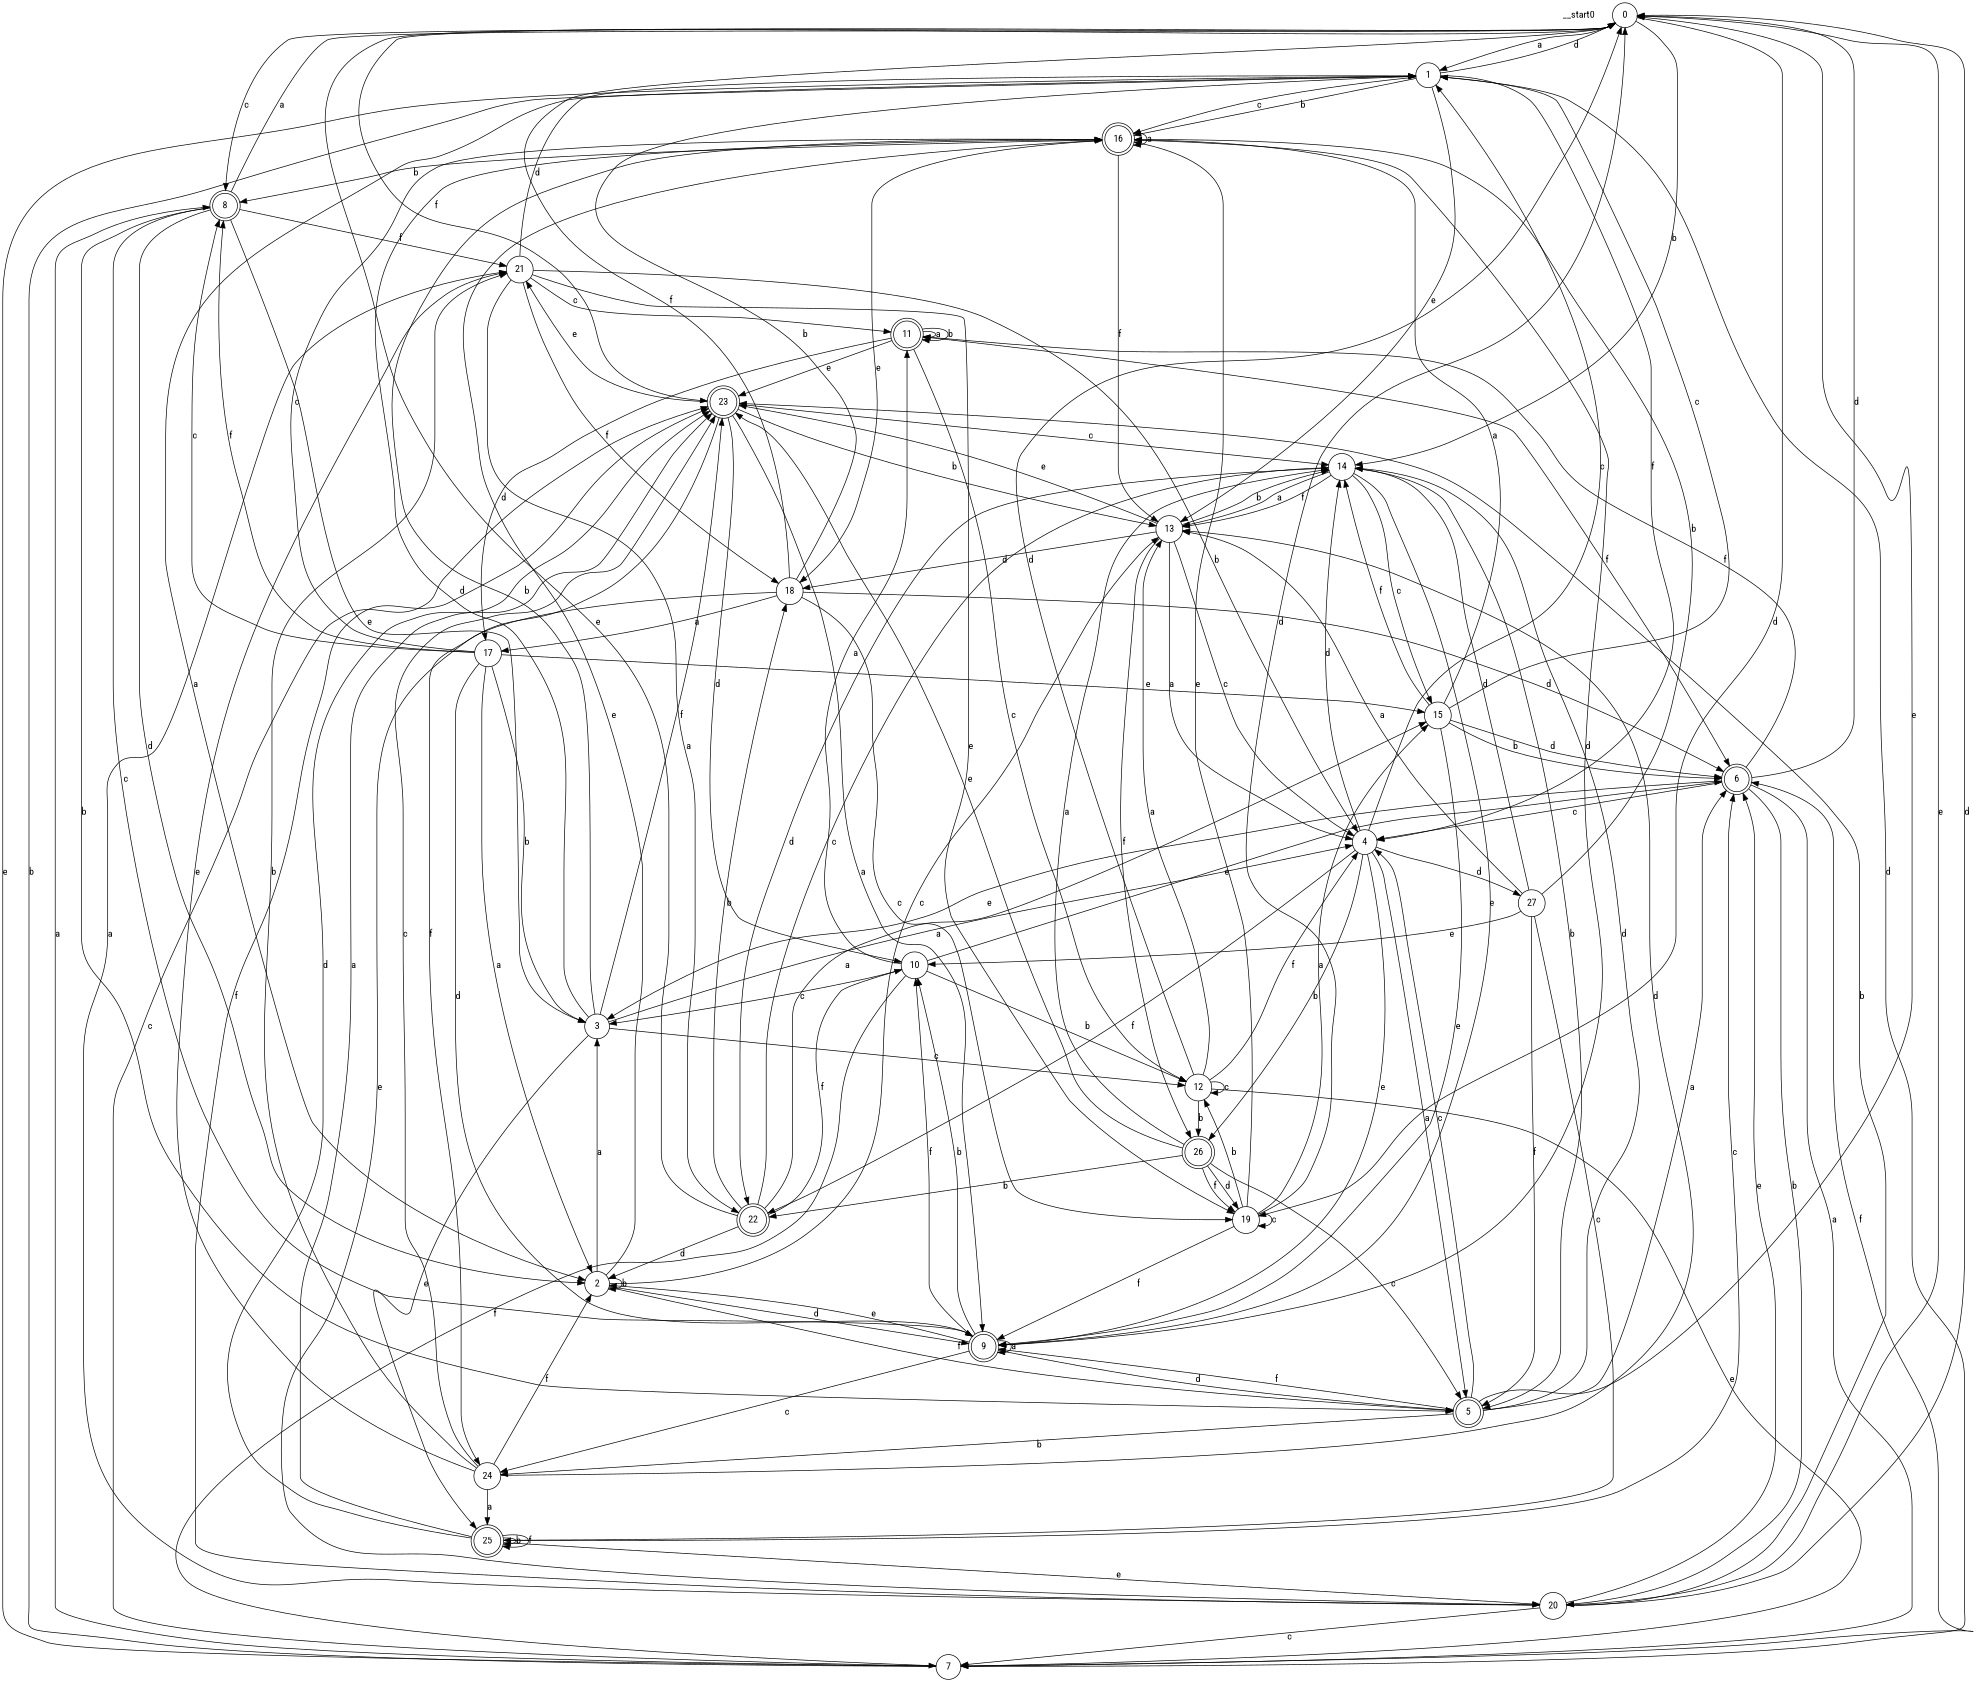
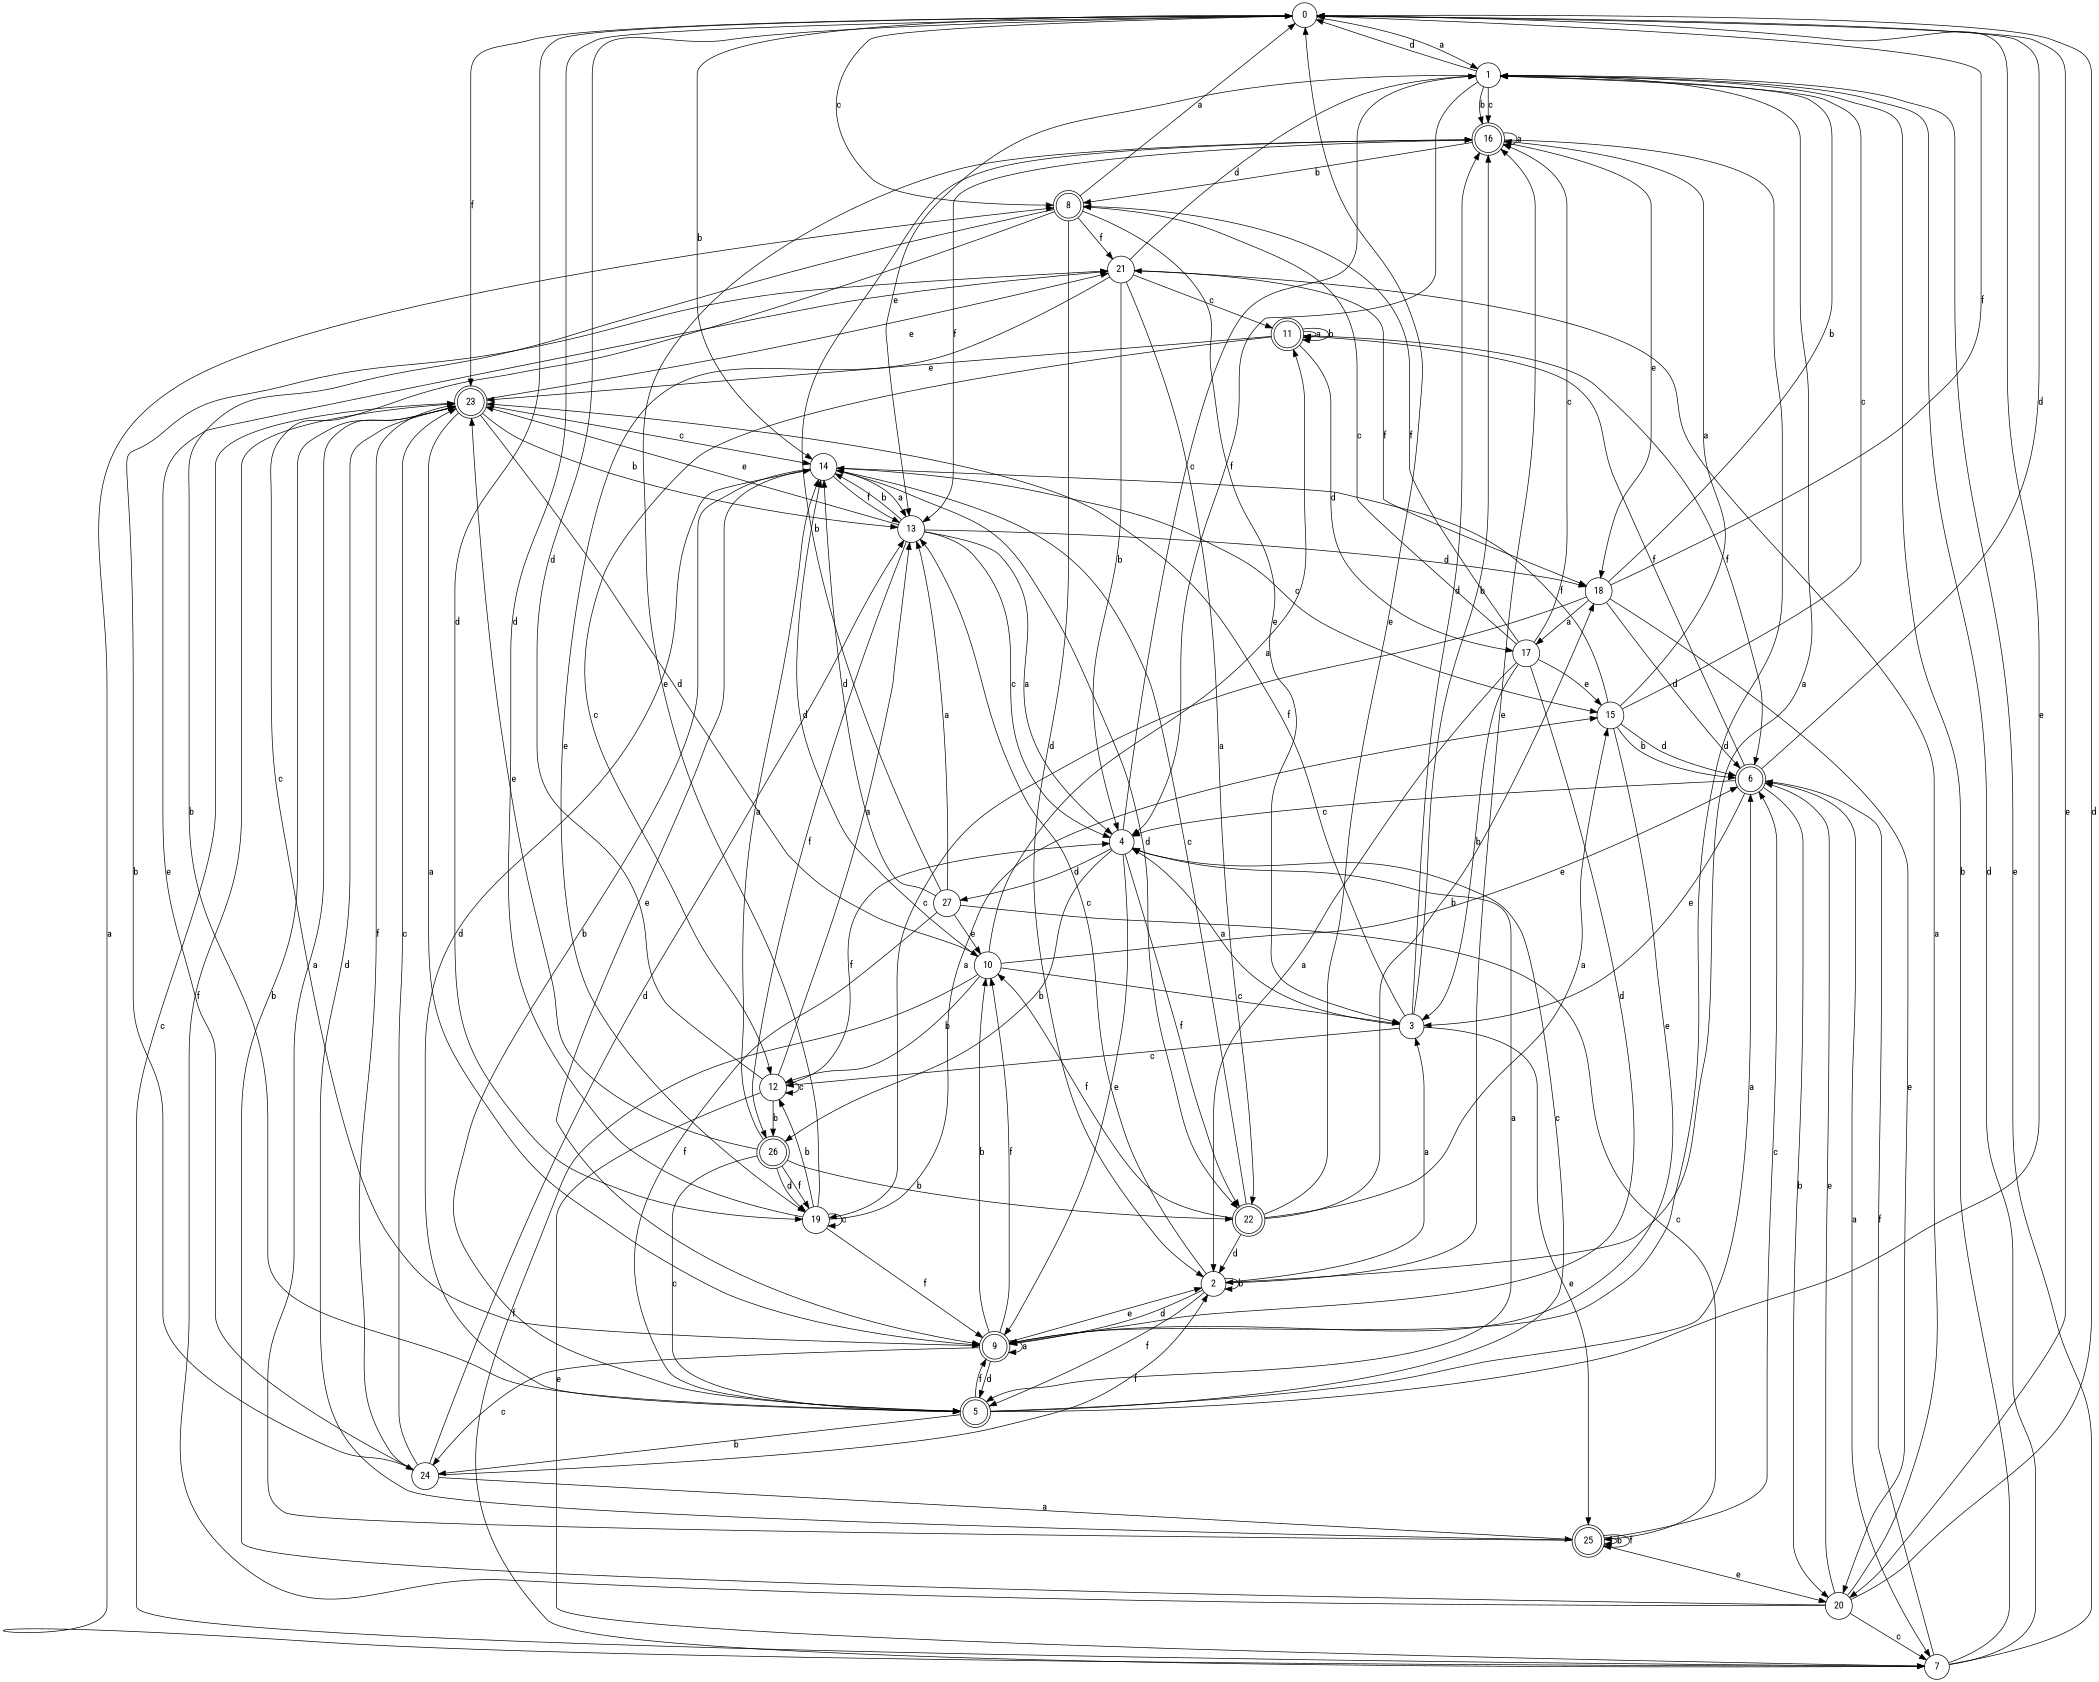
node "__start0": removed
edge "4" -> "14": now "10" -> "14"
